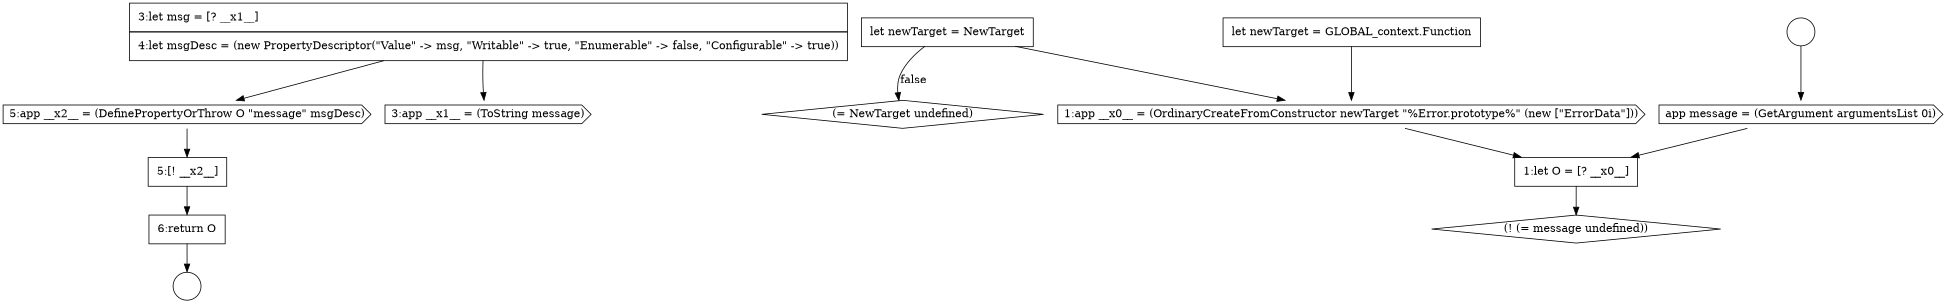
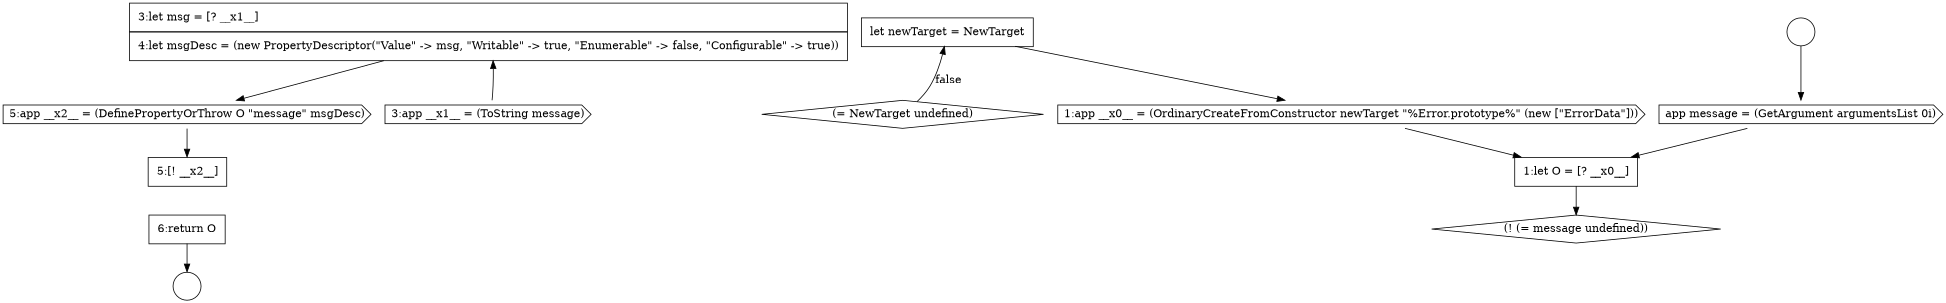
node "let newTarget = GLOBAL_context.Function": removed
edge "let newTarget = NewTarget" -> "(= NewTarget undefined)": reversed
edge "3:let msg = [? __x1__]" -> "3:app __x1__ = (ToString message)": reversed
edge "5:[! __x2__]" -> "6:return O": removed
